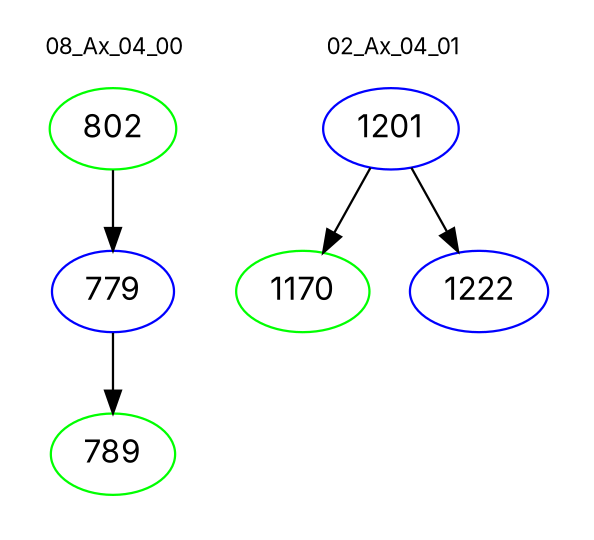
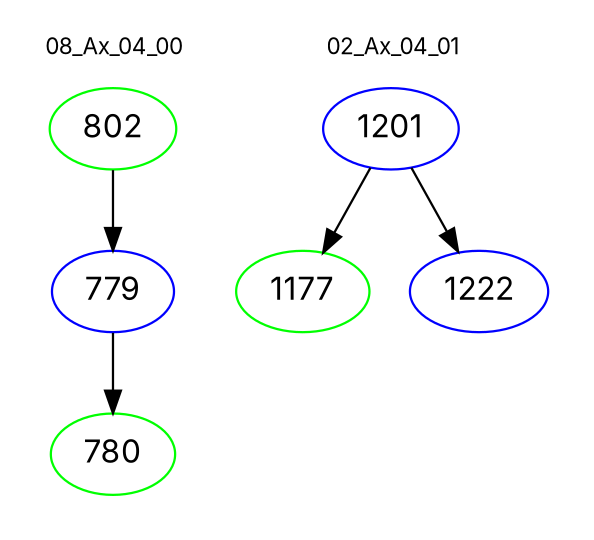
node "1170": label "1170" -> "1177"
node "789": label "789" -> "780"
